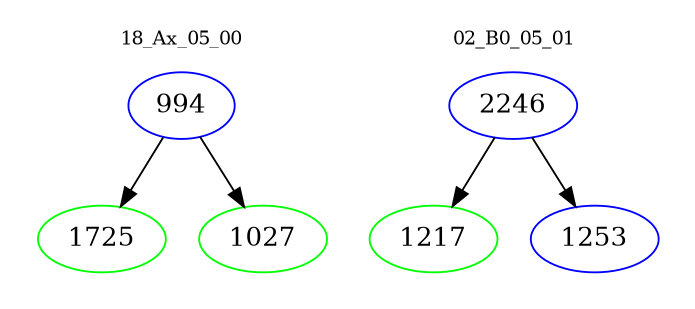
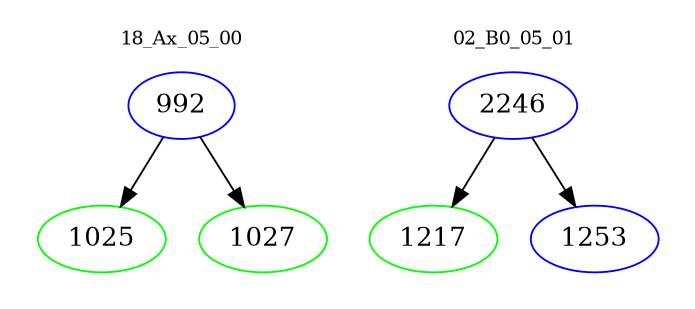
node "994": label "994" -> "992"
node "1725": label "1725" -> "1025"
